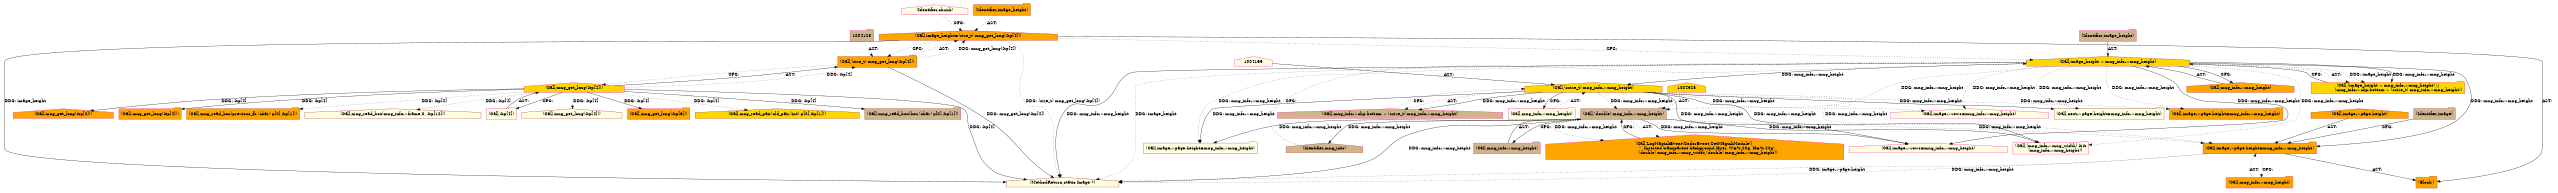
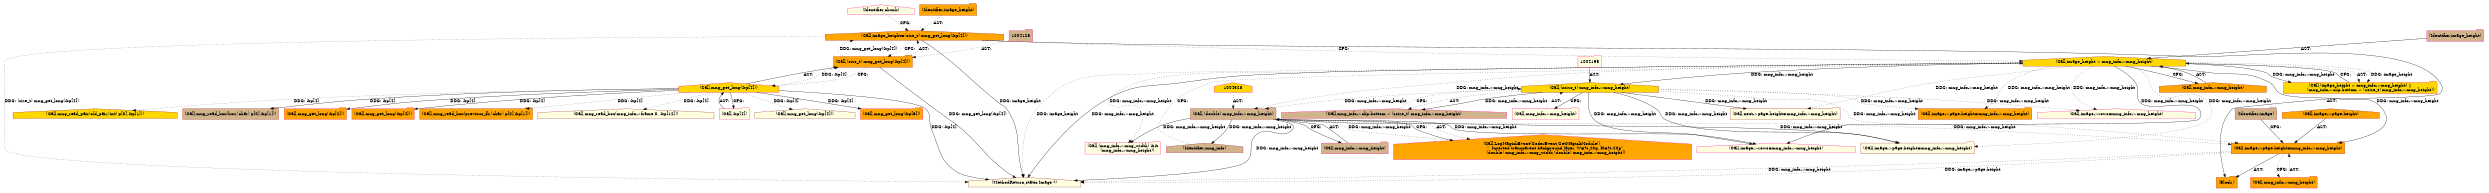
node "1004195": shape house -> folder
node "(Call,mng_get_long(&p[2]))": shape house -> folder
edge "(Call,(ssize_t) mng_info->mng_height)" -> "(Call,(mng_info->mng_width) && (mng_info->mng_height))": removed, label "DDG: mng_info->mng_height"
